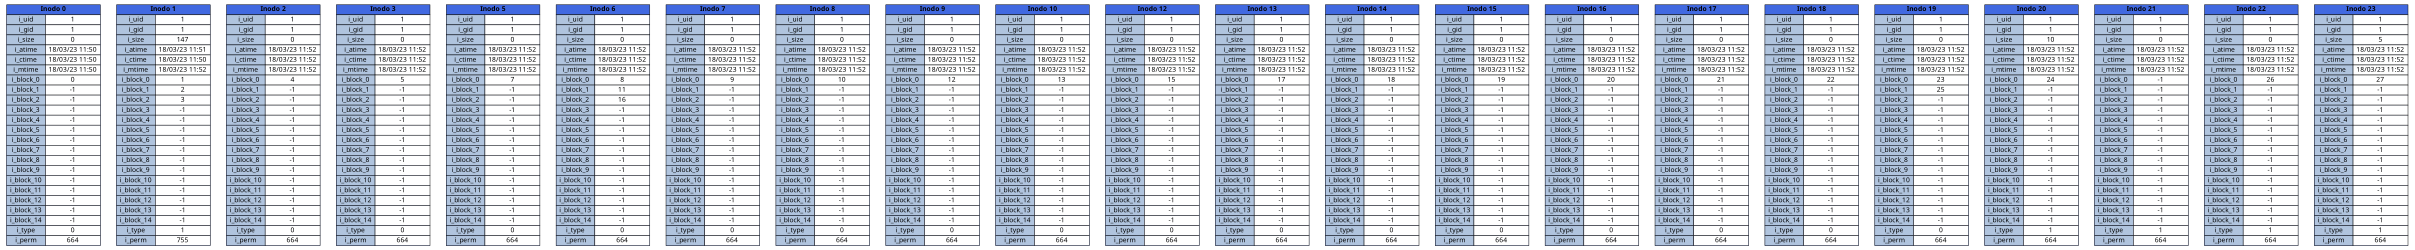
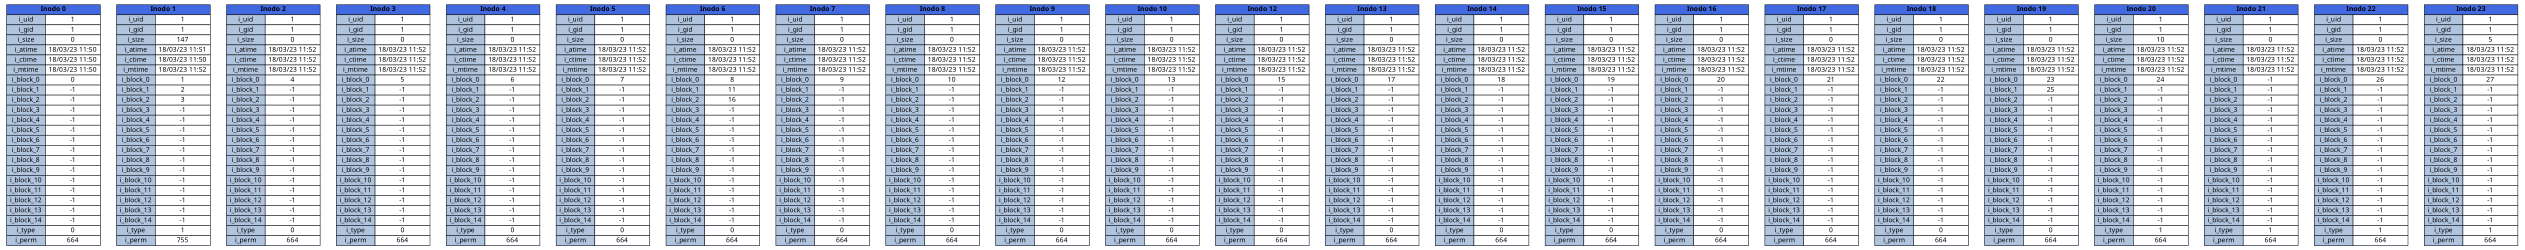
node "Inodo 4": added
